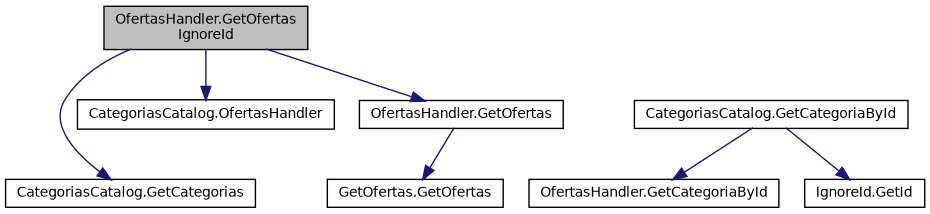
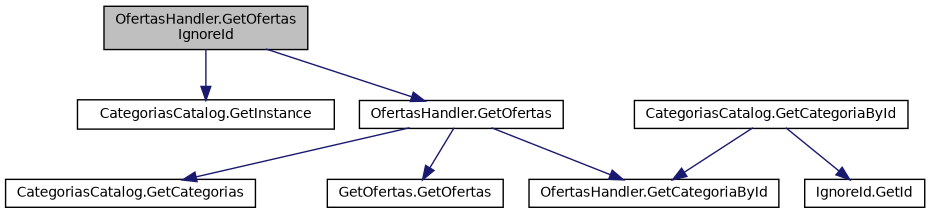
edge "OfertasHandler.GetOfertas IgnoreId" -> "CategoriasCatalog.GetCategorias": now "OfertasHandler.GetOfertas" -> "CategoriasCatalog.GetCategorias"
node "CategoriasCatalog.OfertasHandler": label "CategoriasCatalog.OfertasHandler" -> "CategoriasCatalog.GetInstance"
edge "OfertasHandler.GetOfertas" -> "OfertasHandler.GetCategoriaById": added
